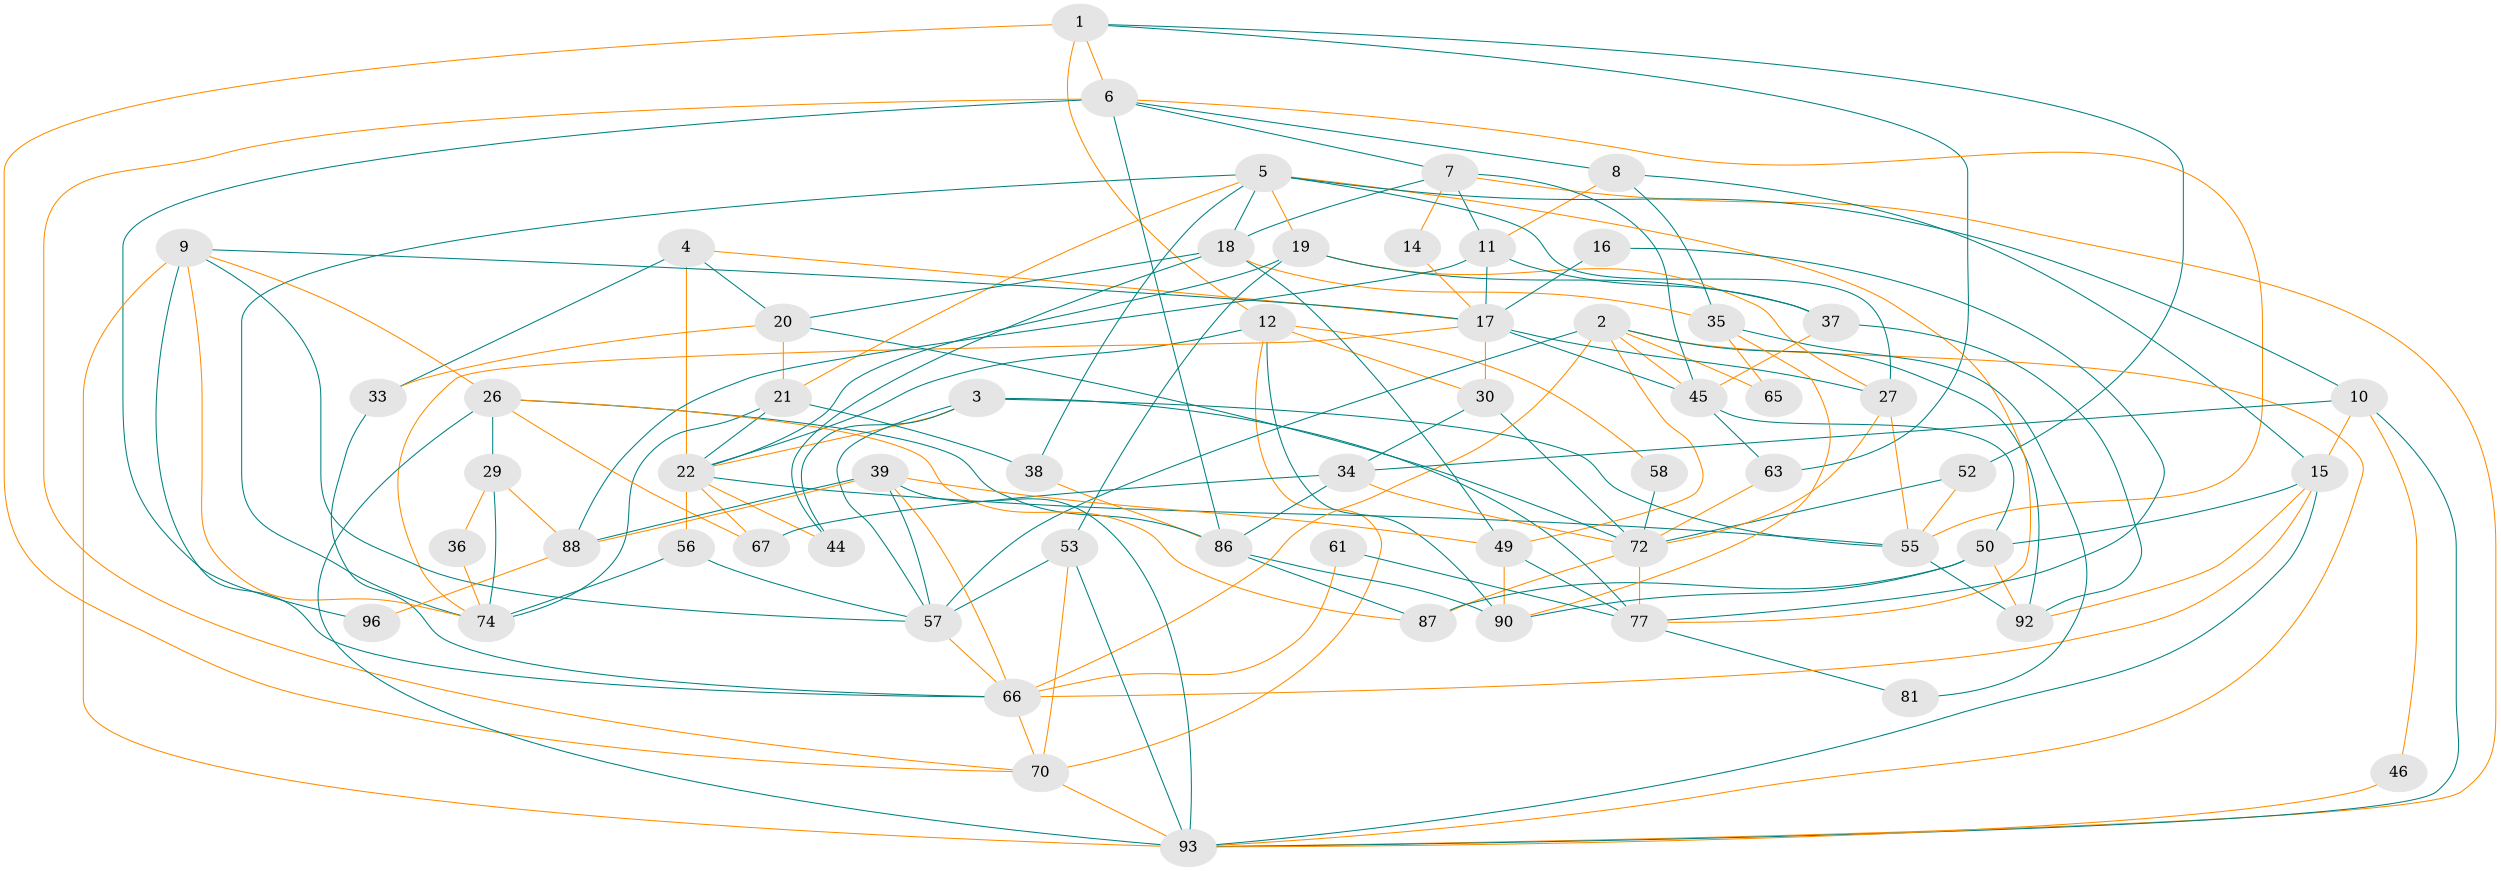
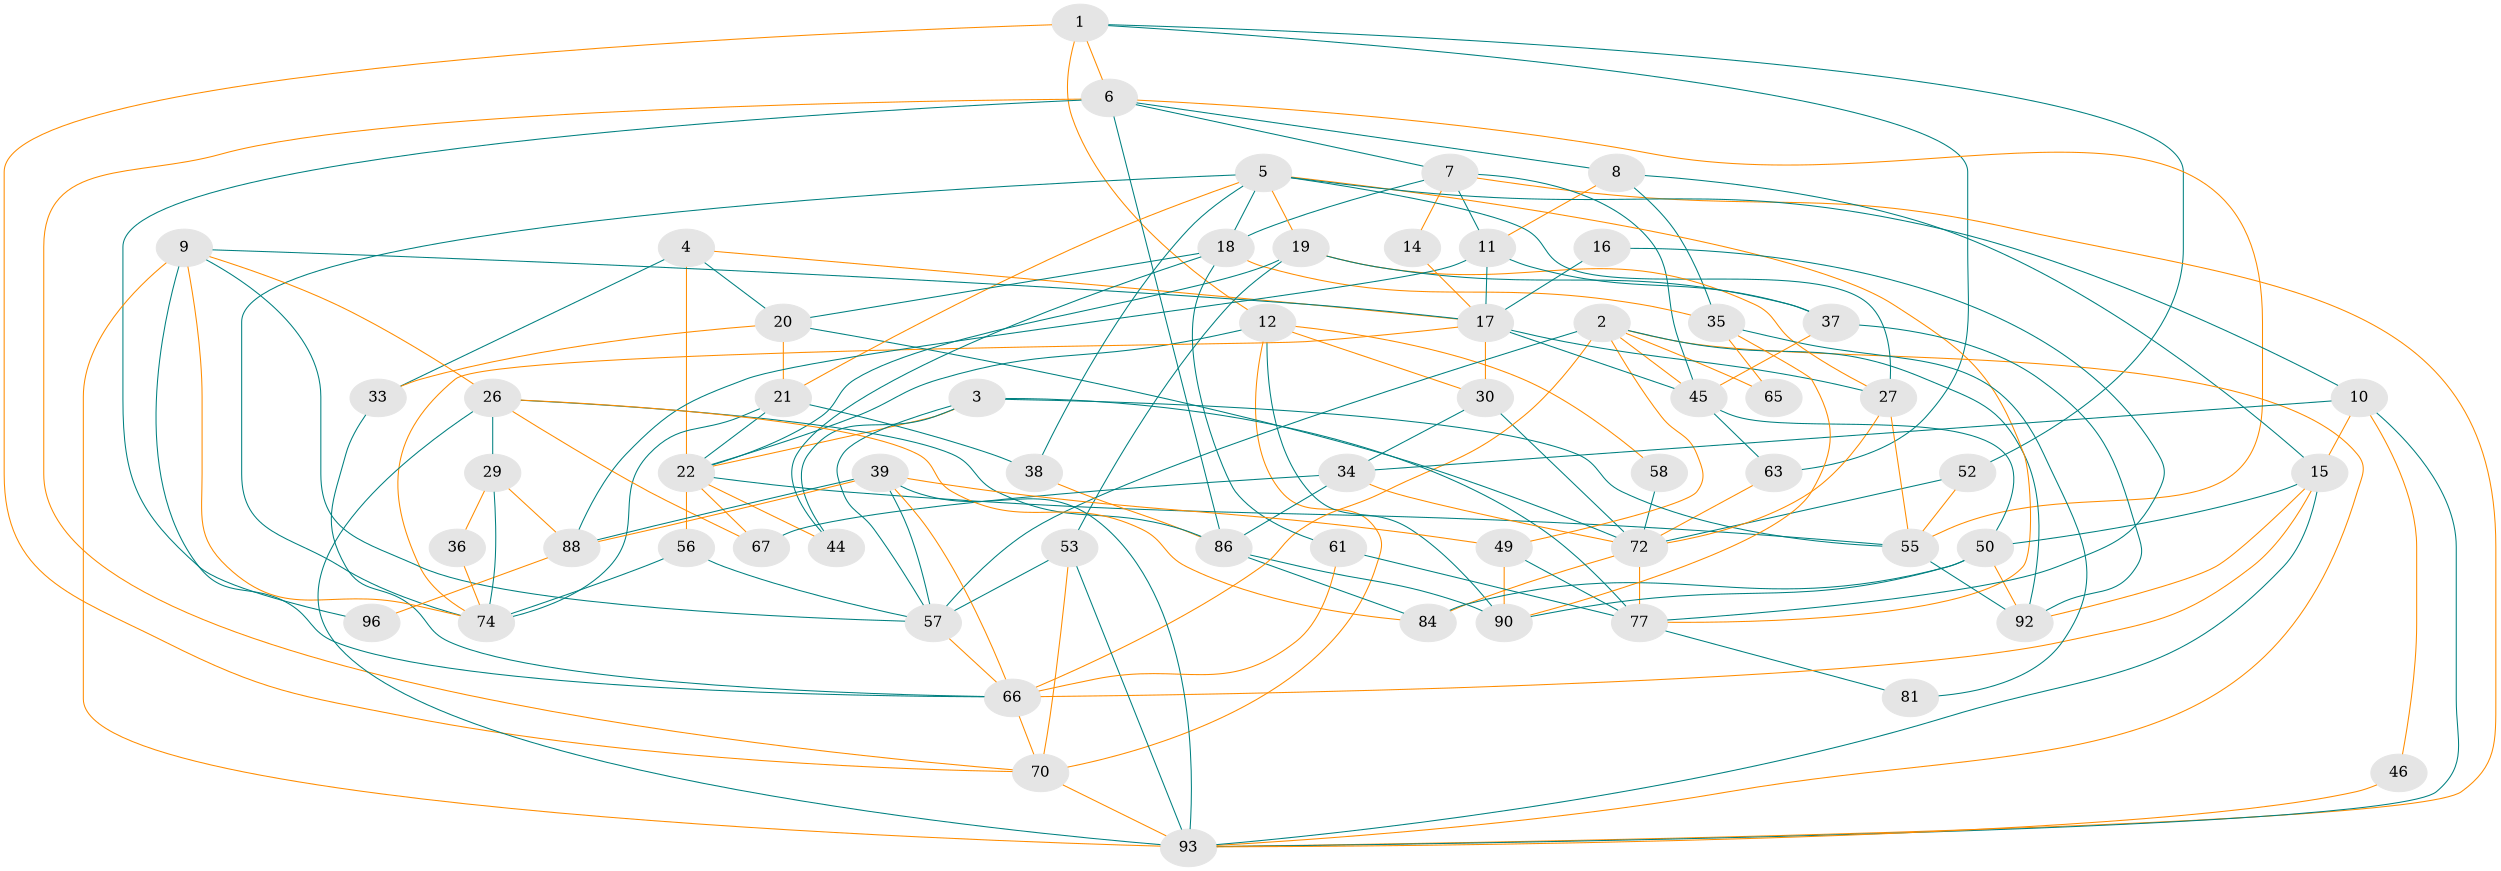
edge "18" -- "49": now "18" -- "61"
node "87": label "87" -> "84"
